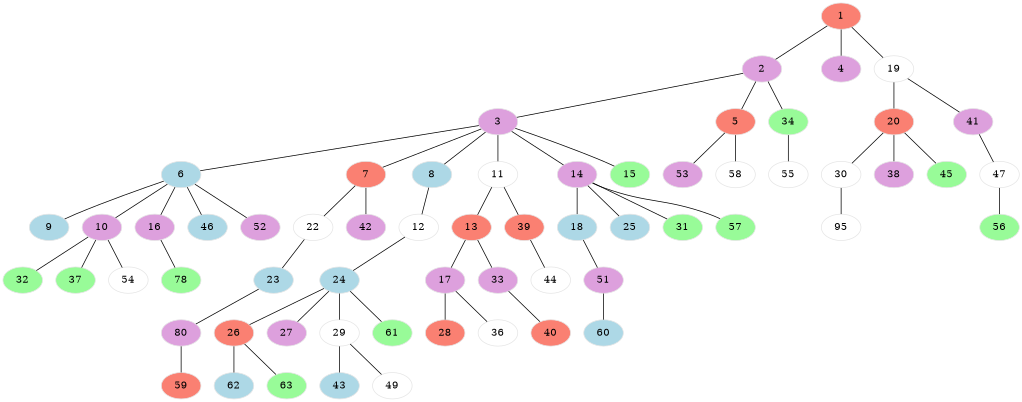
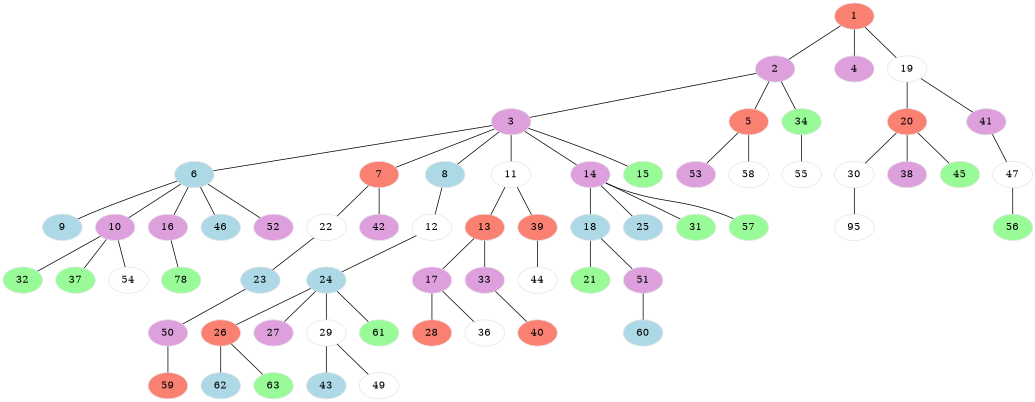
node "21": added
node "80": label "80" -> "50"
